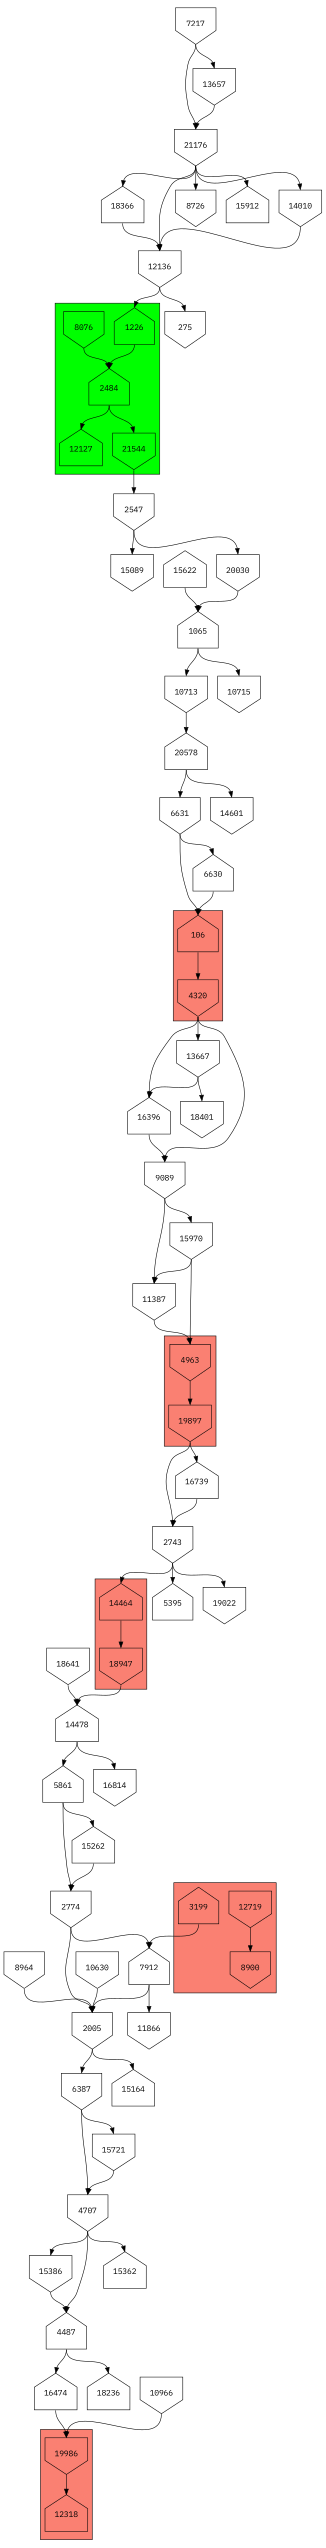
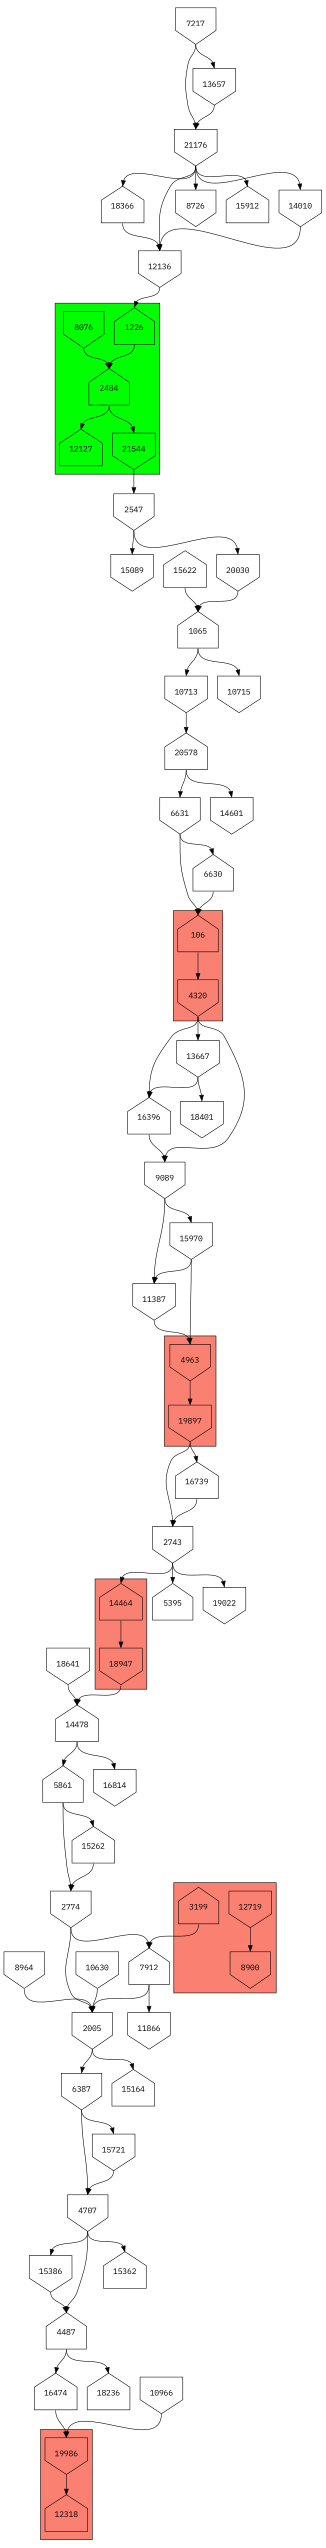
node "275": removed
